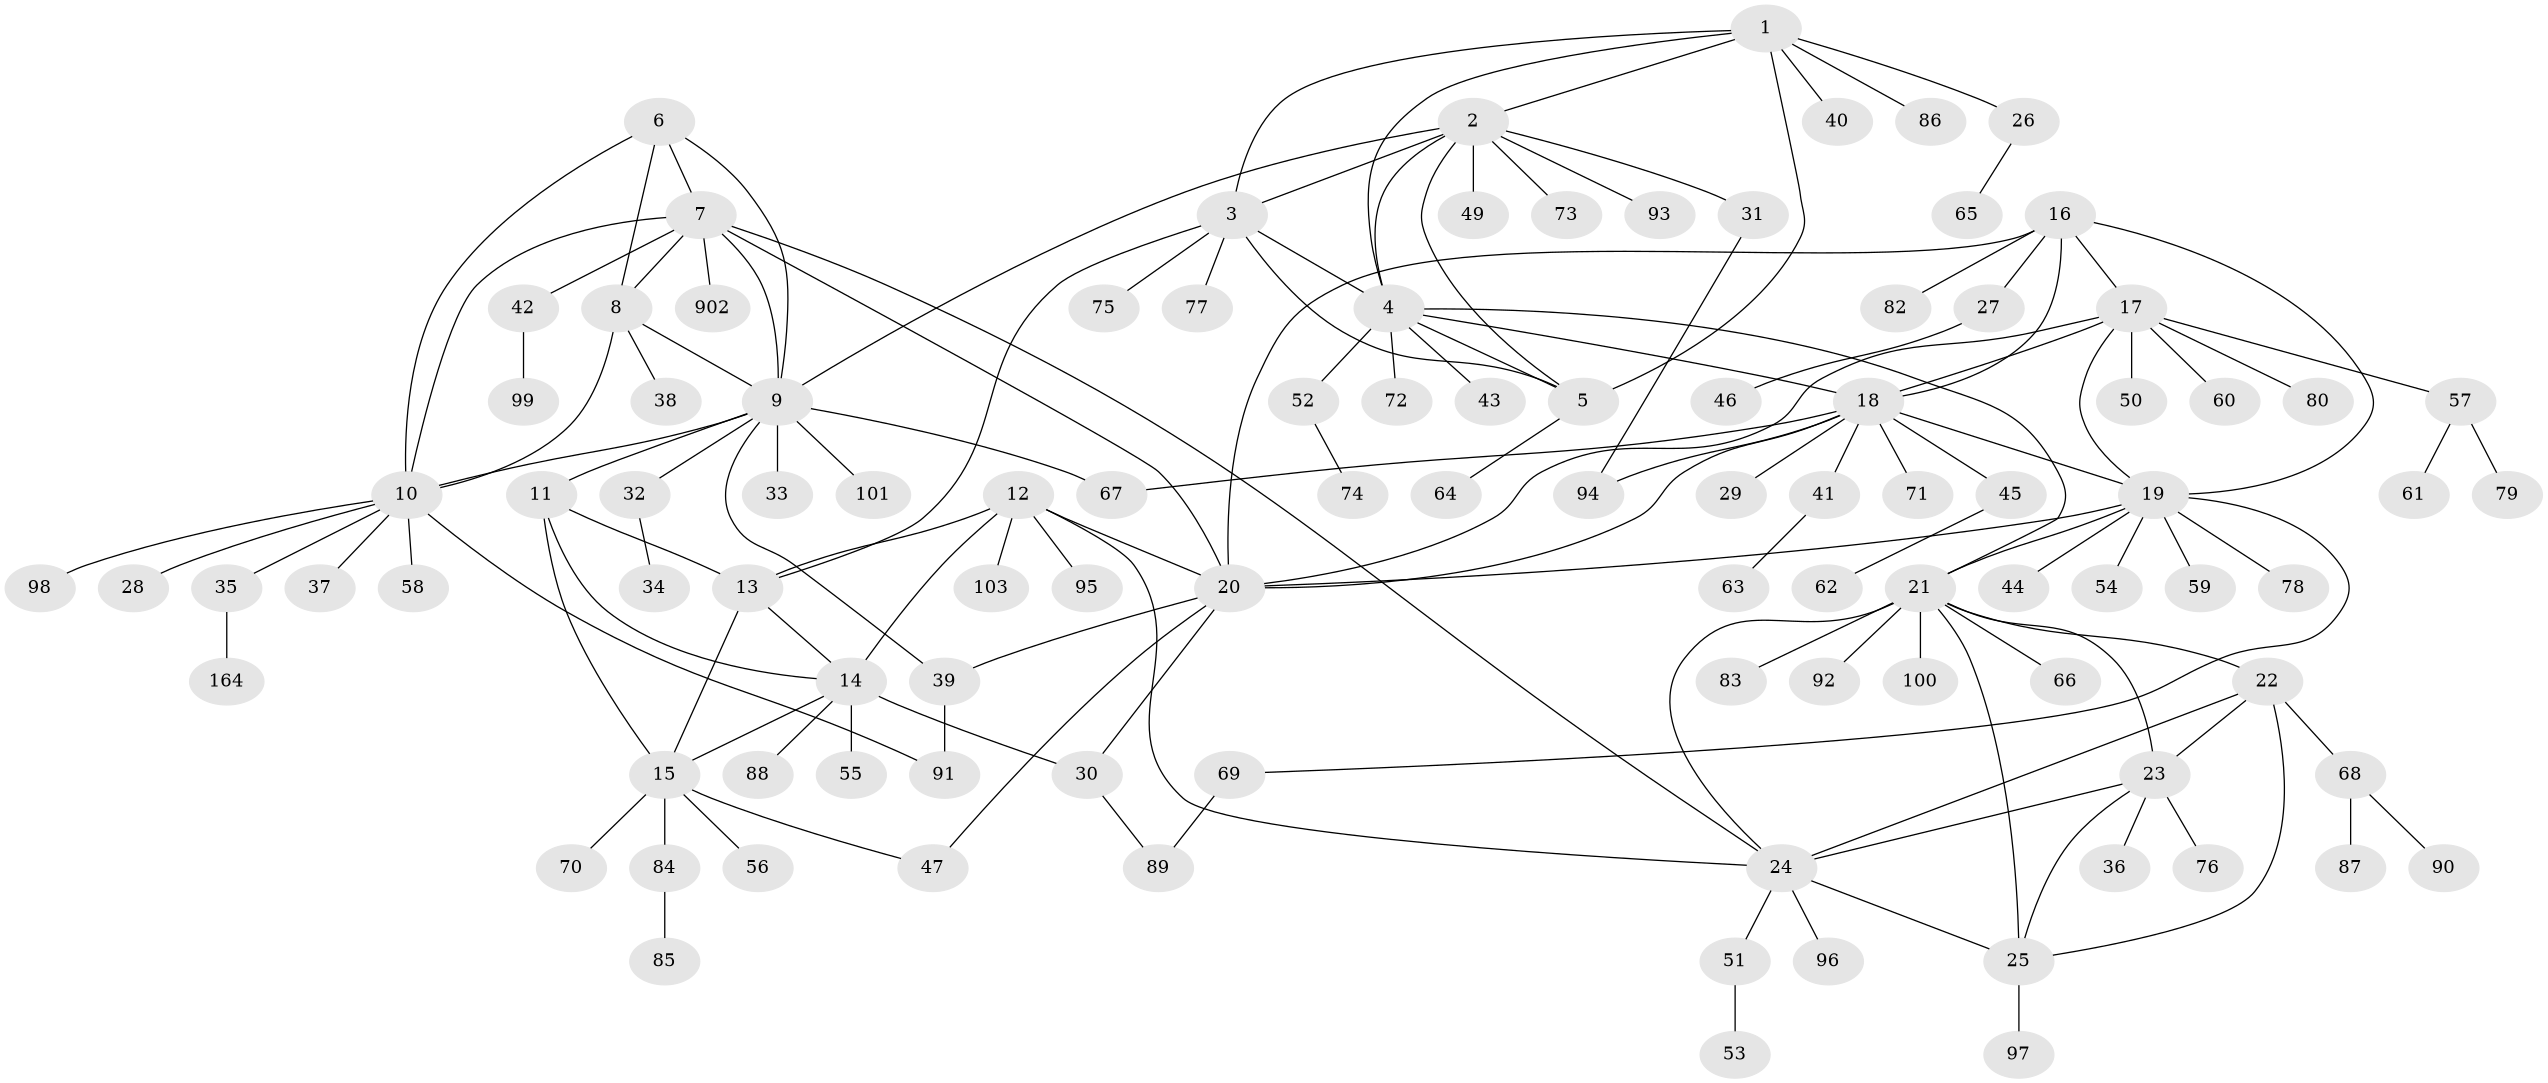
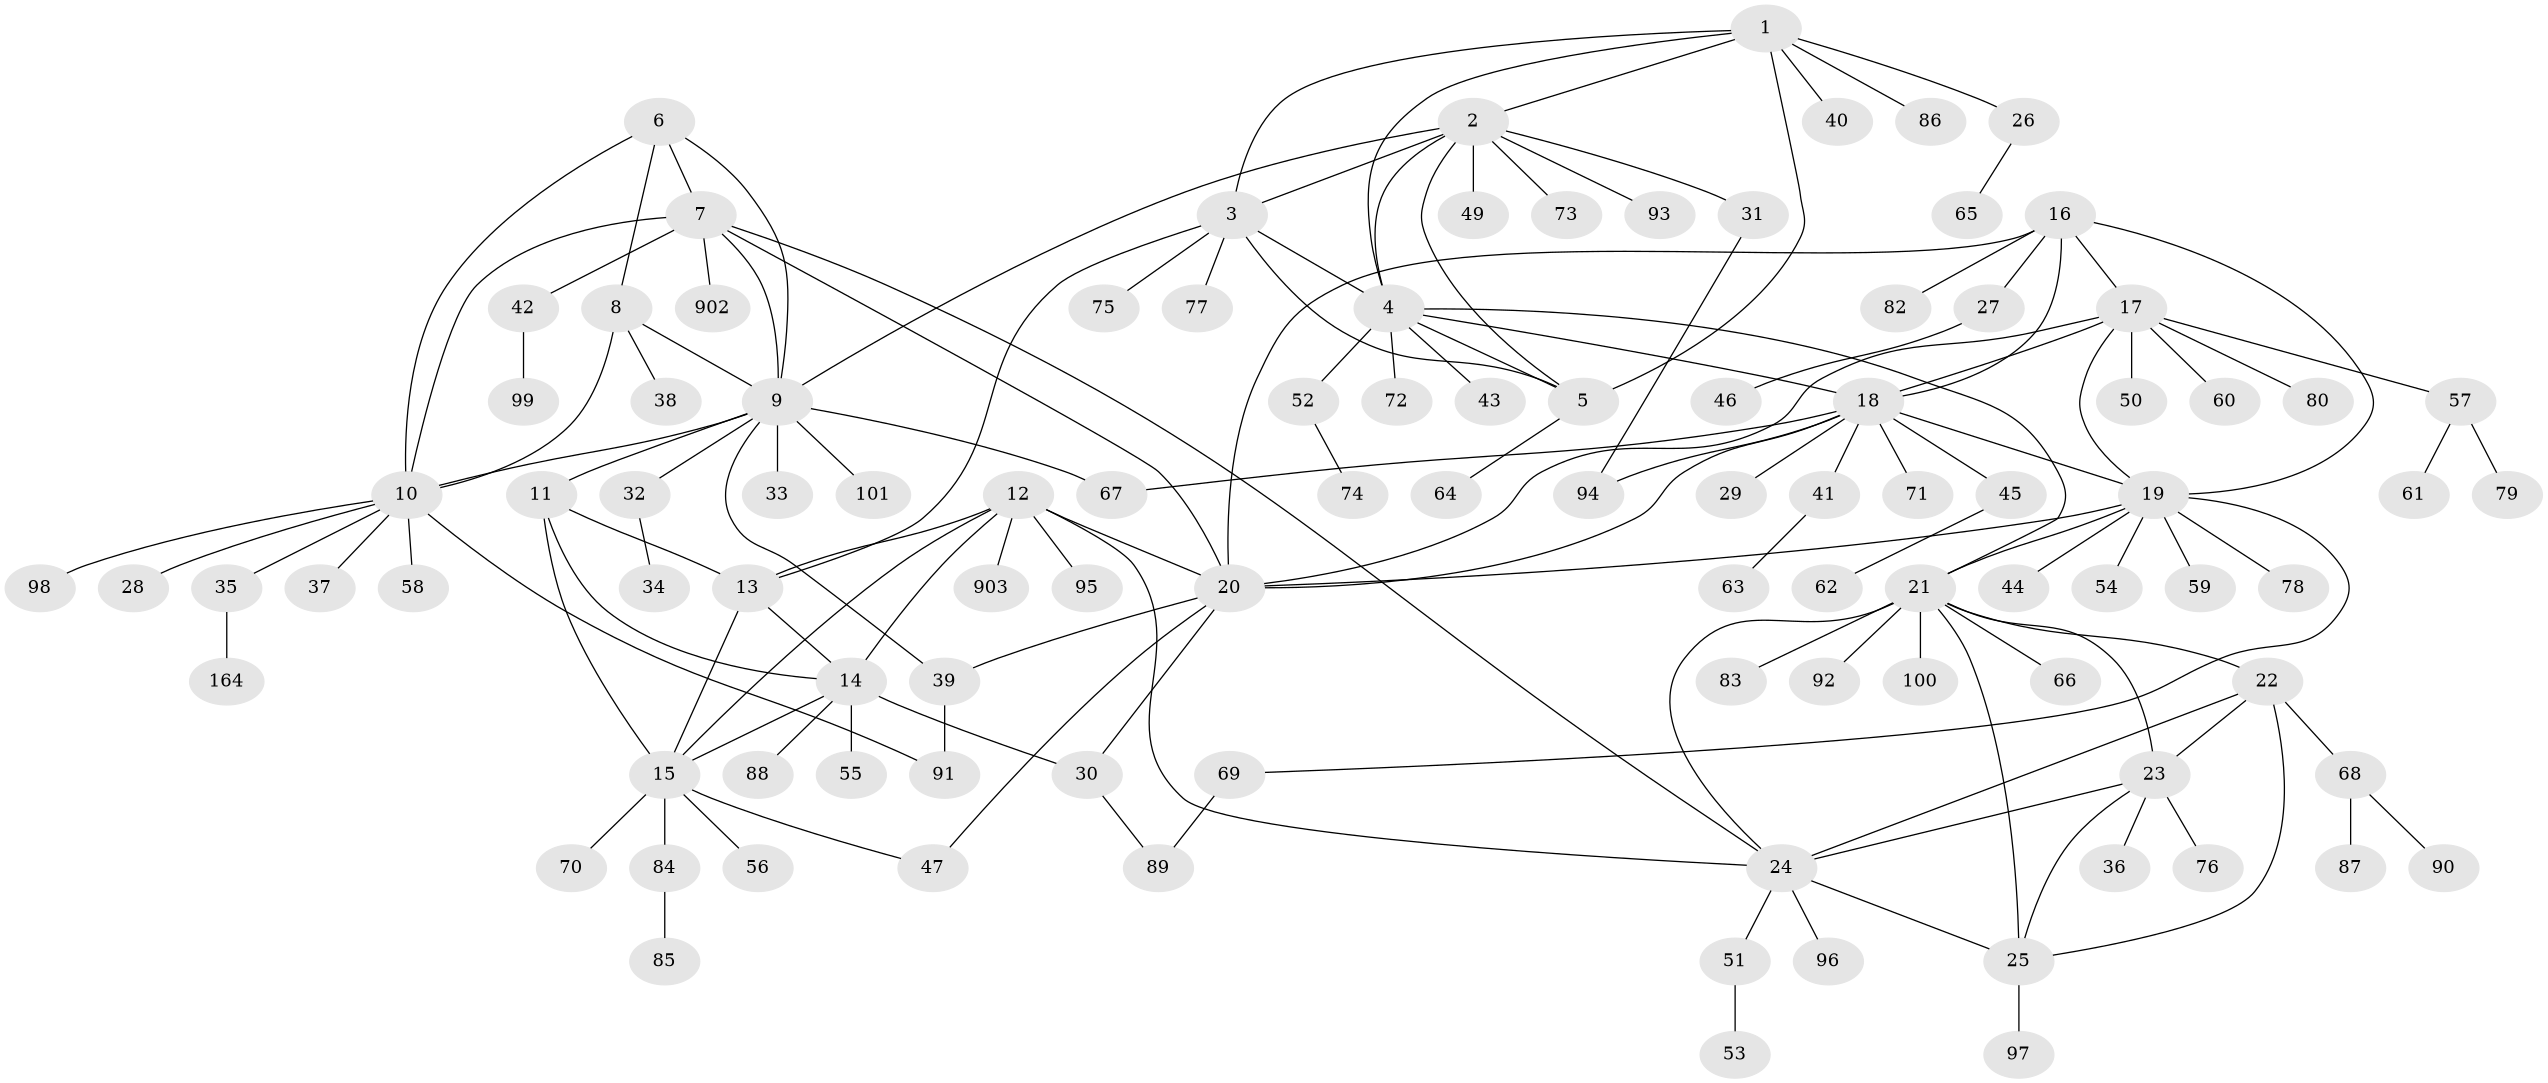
edge "7" -- "8": removed
node "103": label "103" -> "903"
edge "12" -- "15": added
